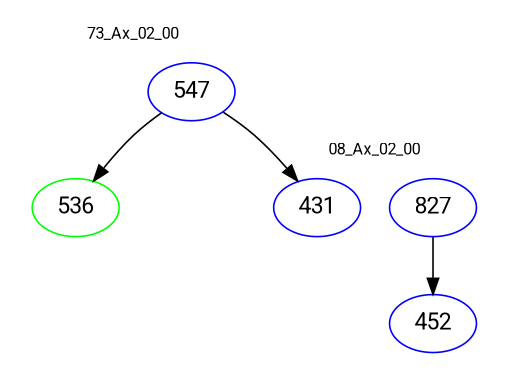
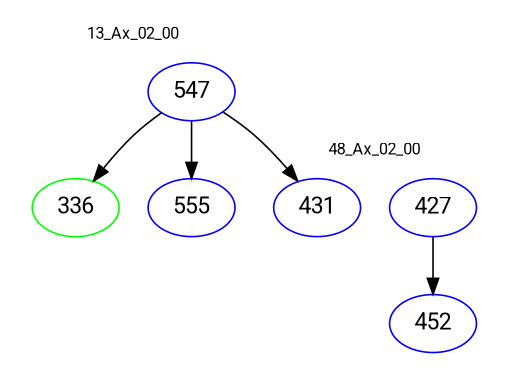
cluster "73_Ax_02_00": label "73_Ax_02_00" -> "13_Ax_02_00"
cluster "08_Ax_02_00": label "08_Ax_02_00" -> "48_Ax_02_00"
node "536": label "536" -> "336"
node "555": added
node "827": label "827" -> "427"
